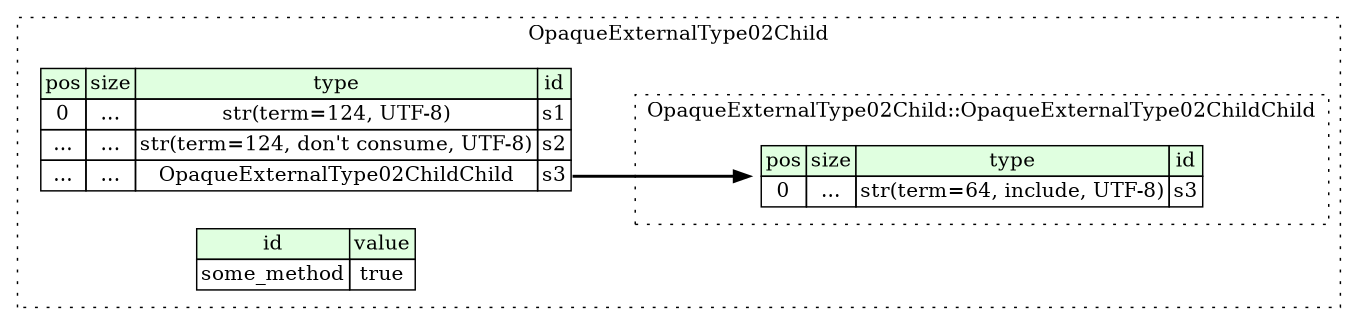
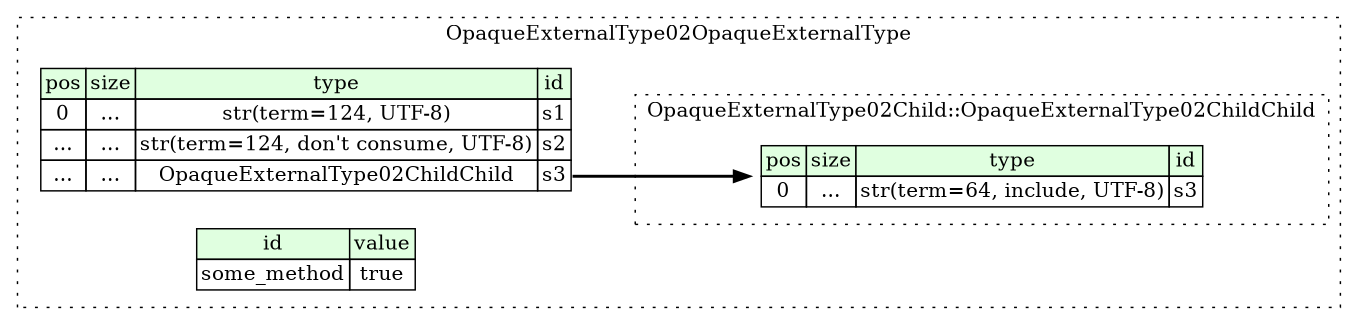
cluster "OpaqueExternalType02Child": label "OpaqueExternalType02Child" -> "OpaqueExternalType02OpaqueExternalType"
